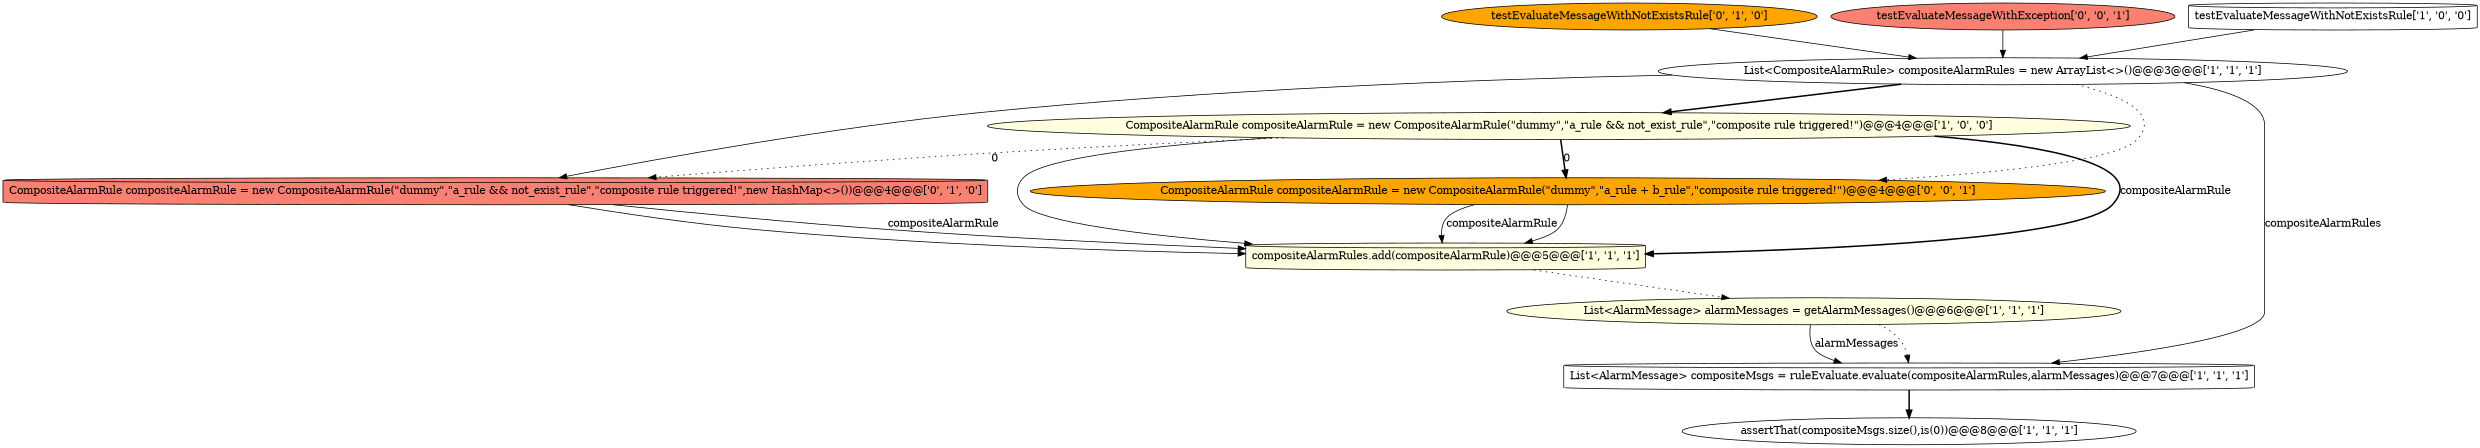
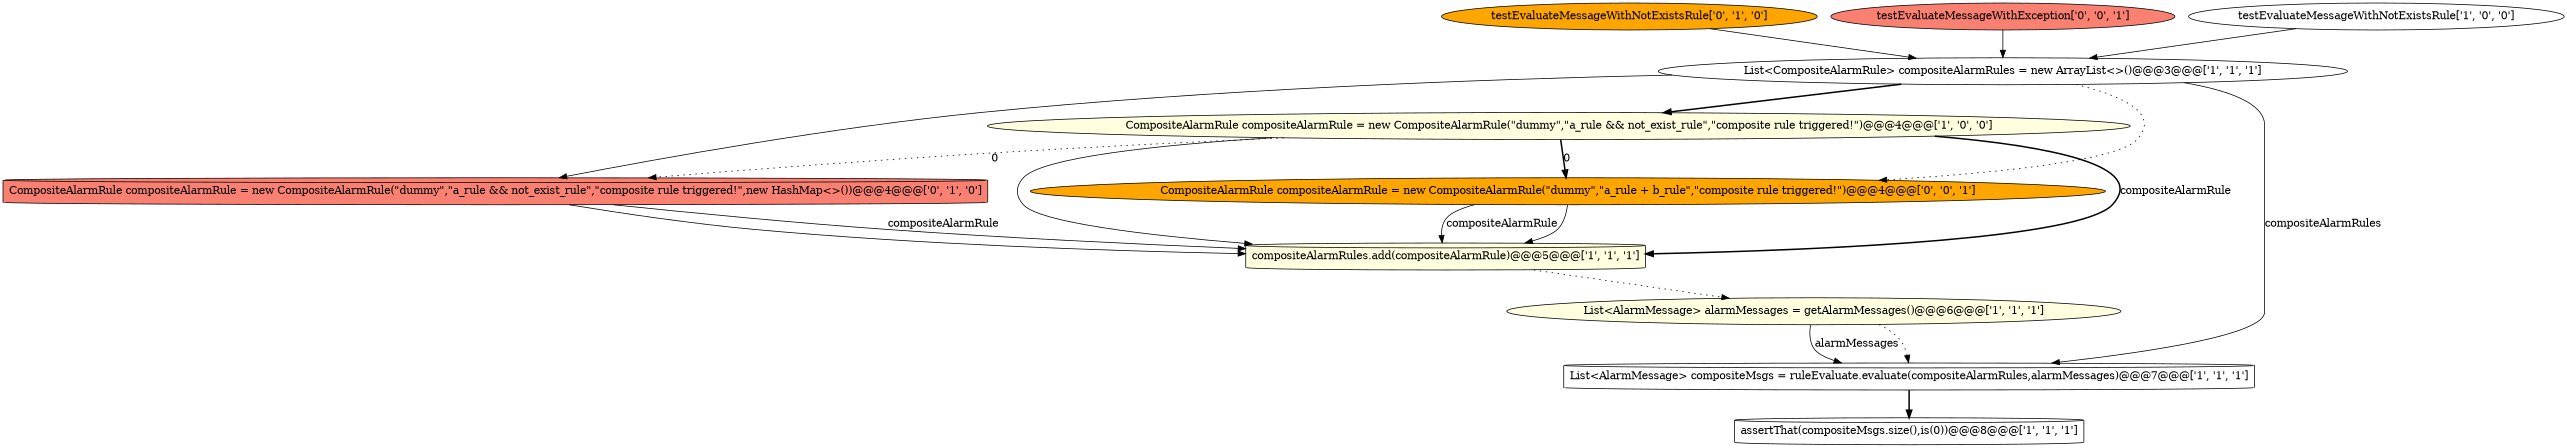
node "testEvaluateMessageWithNotExistsRule['1', '0', '0']": shape cylinder -> ellipse
node "assertThat(compositeMsgs.size(),is(0))@@@8@@@['1', '1', '1']": shape ellipse -> cylinder
